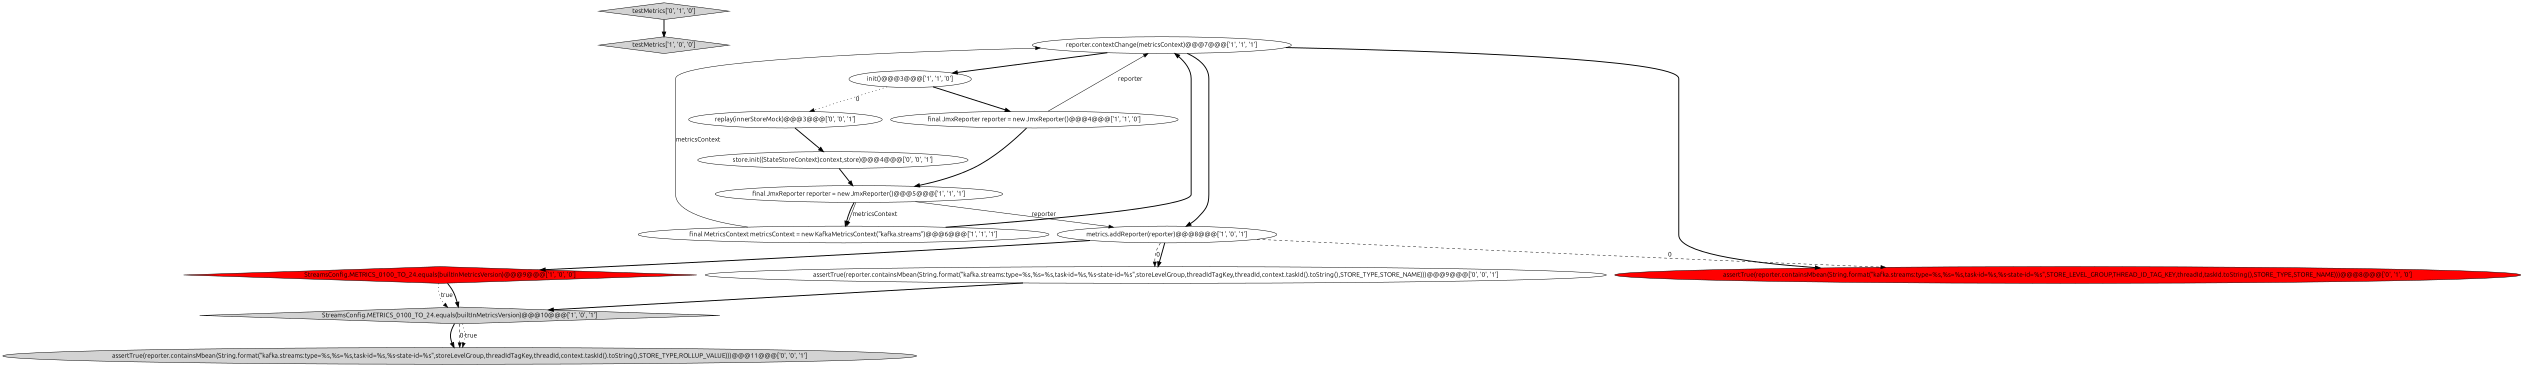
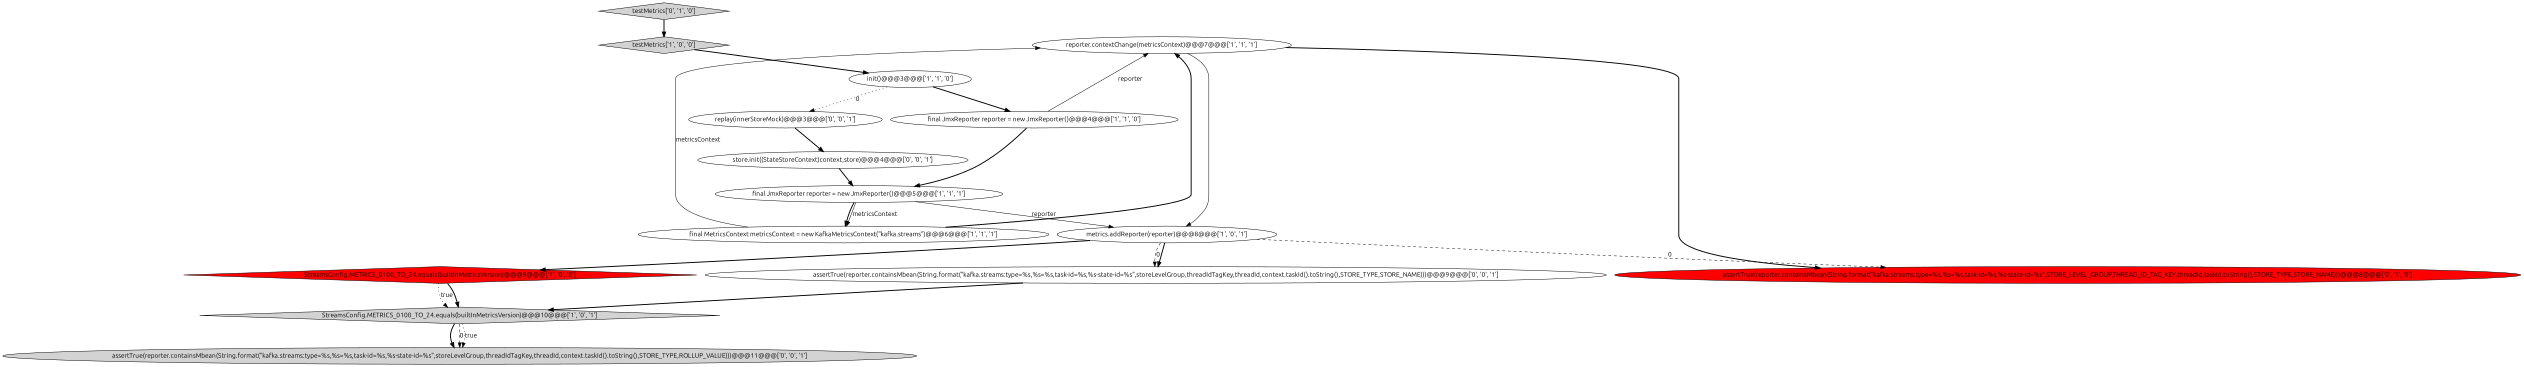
edge "reporter.contextChange(metricsContext)@@@7@@@['1', '1', '1']" -> "init()@@@3@@@['1', '1', '0']": now "testMetrics['1', '0', '0']" -> "init()@@@3@@@['1', '1', '0']"
edge "reporter.contextChange(metricsContext)@@@7@@@['1', '1', '1']" -> "metrics.addReporter(reporter)@@@8@@@['1', '0', '1']": style bold -> solid
